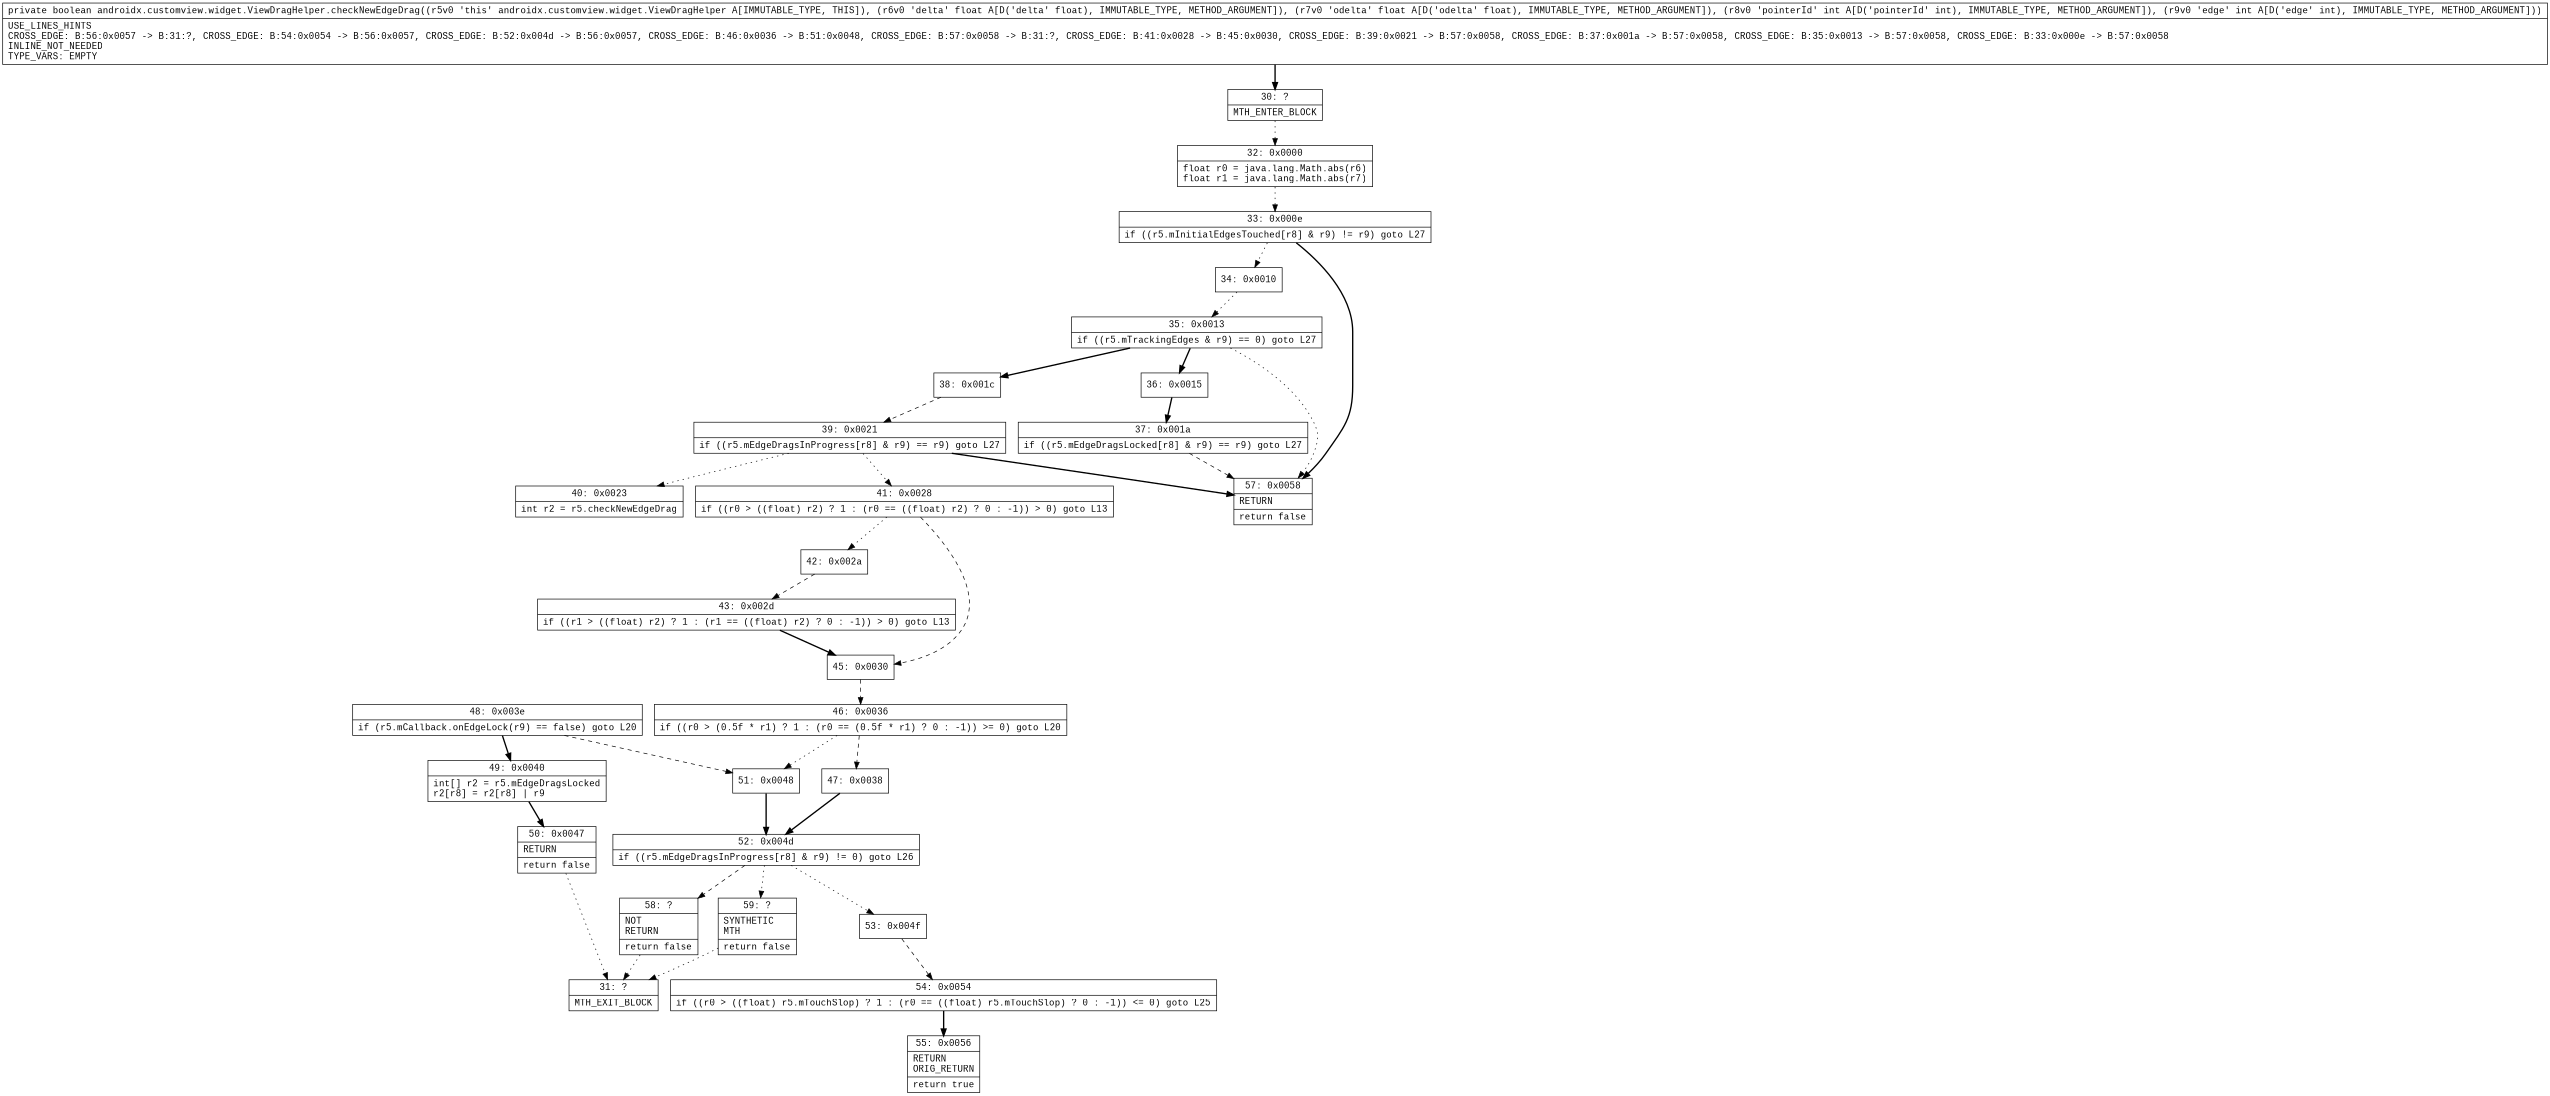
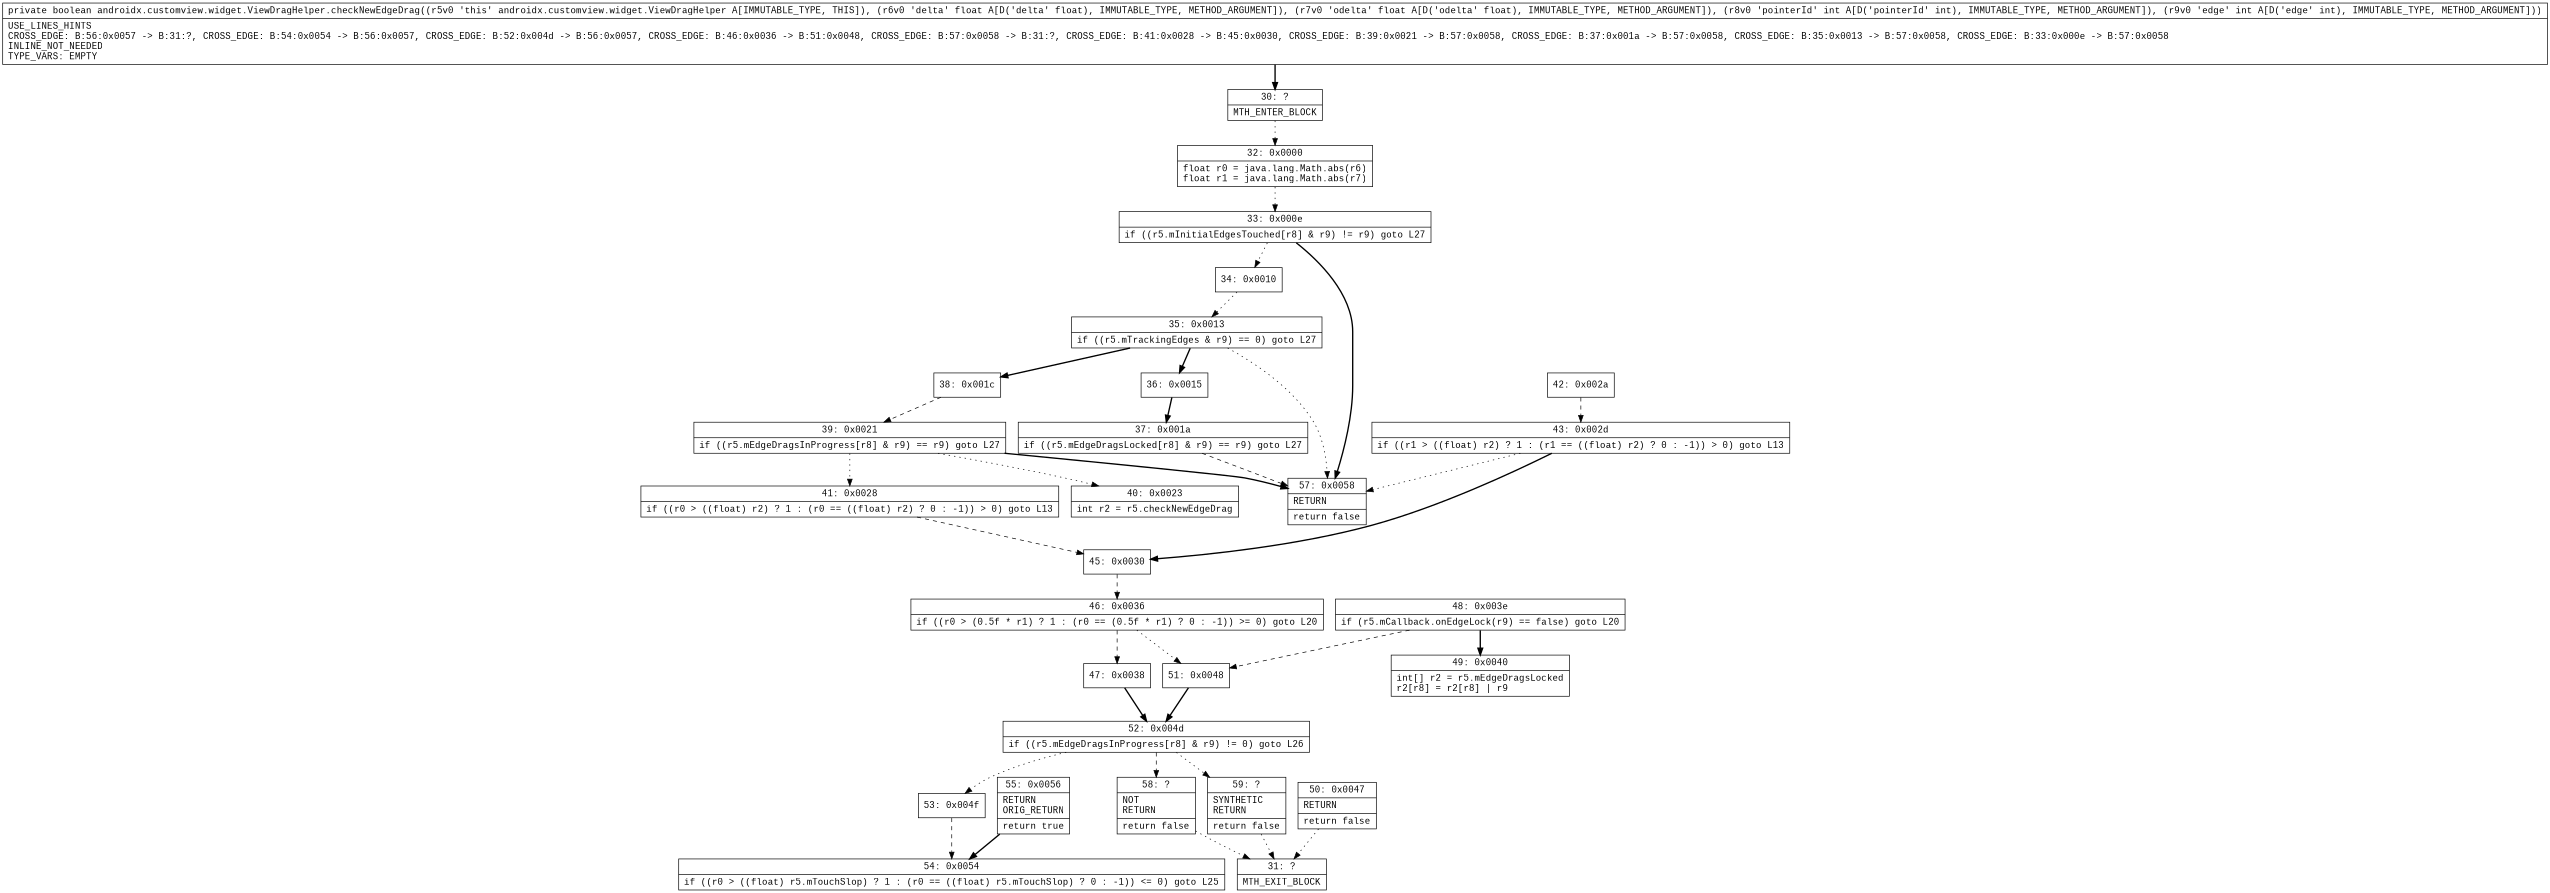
edge "43: 0x002d" -> "57: 0x0058": added
edge "41: 0x0028" -> "42: 0x002a": removed
edge "49: 0x0040" -> "50: 0x0047": removed
node "59: ?": text "MTH" -> "RETURN"
edge "54: 0x0054" -> "55: 0x0056": reversed
